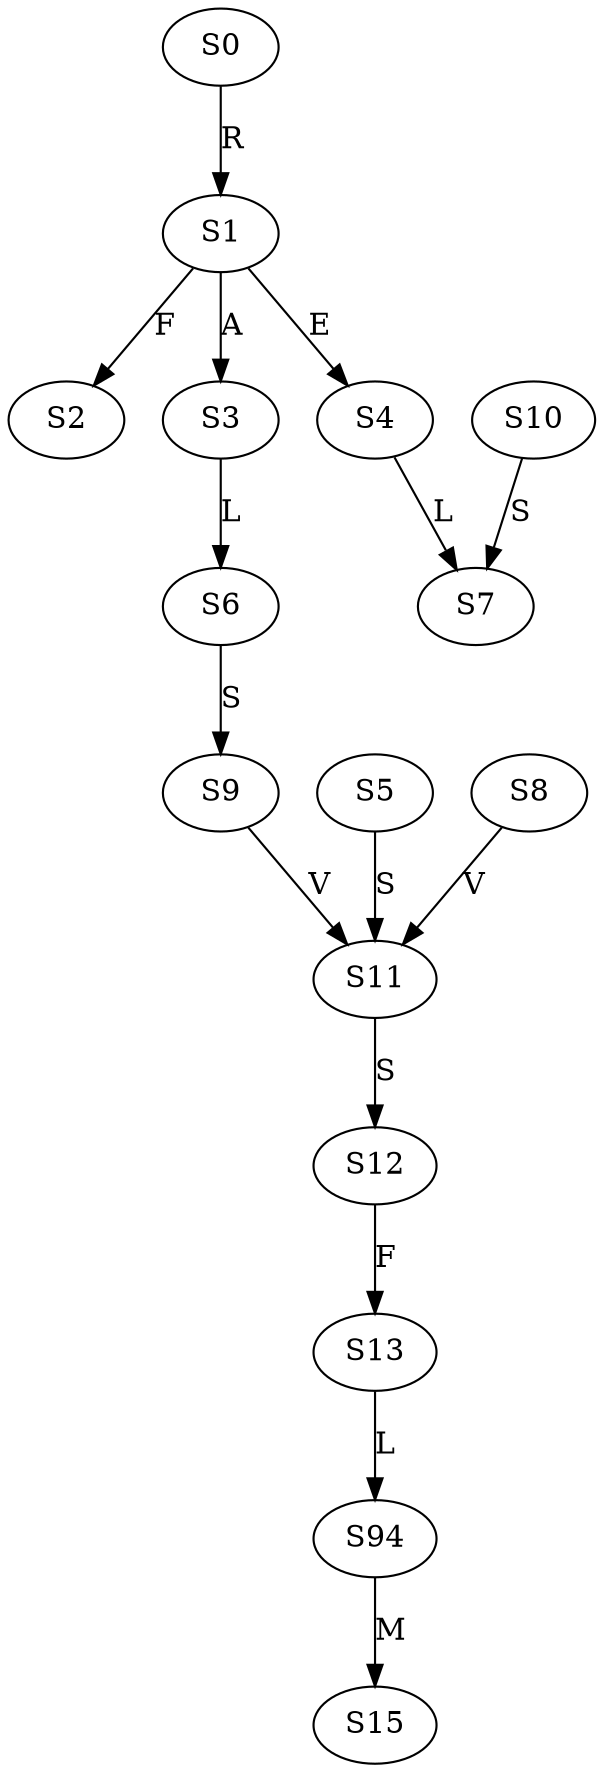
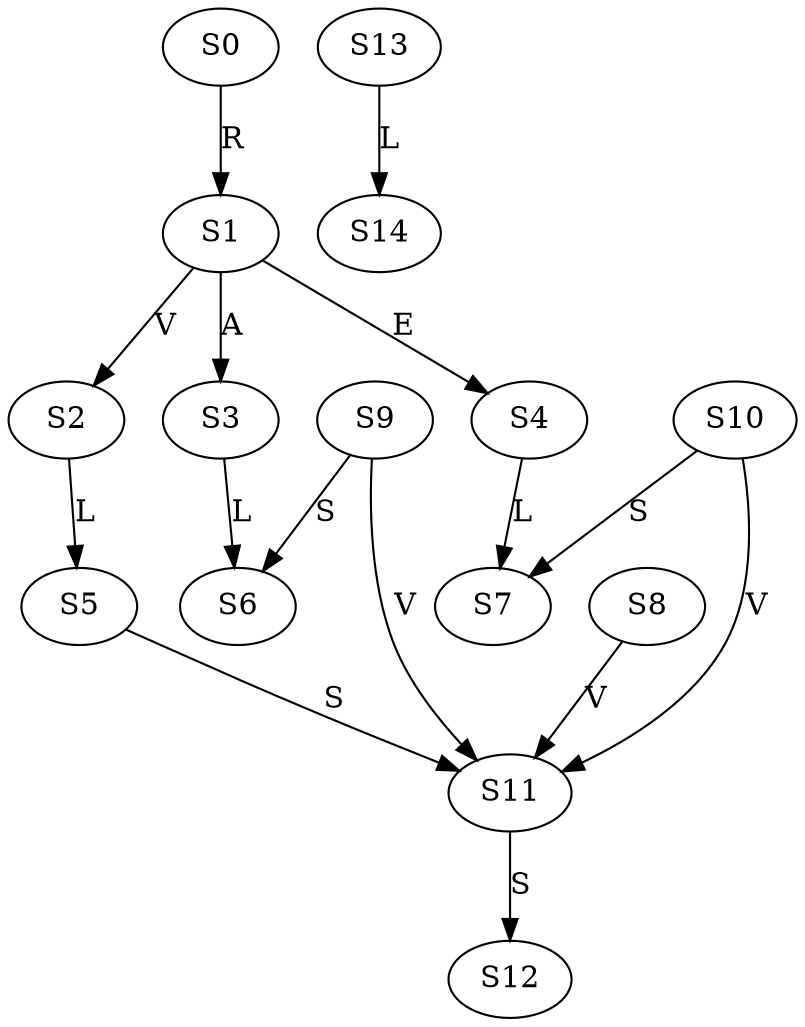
edge "S1" -> "S2": label "F" -> "V"
edge "S2" -> "S5": added, label "L"
edge "S10" -> "S11": added, label "V"
edge "S6" -> "S9": reversed
edge "S12" -> "S13": removed, label "F"
node "S94": label "S94" -> "S14"
node "S15": removed
